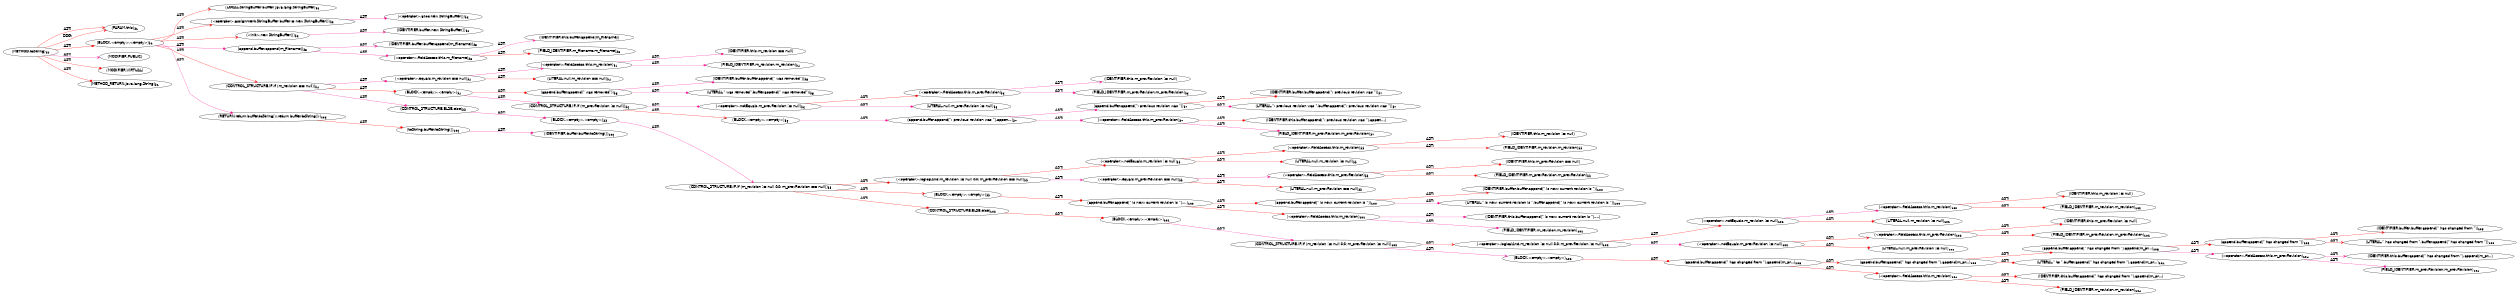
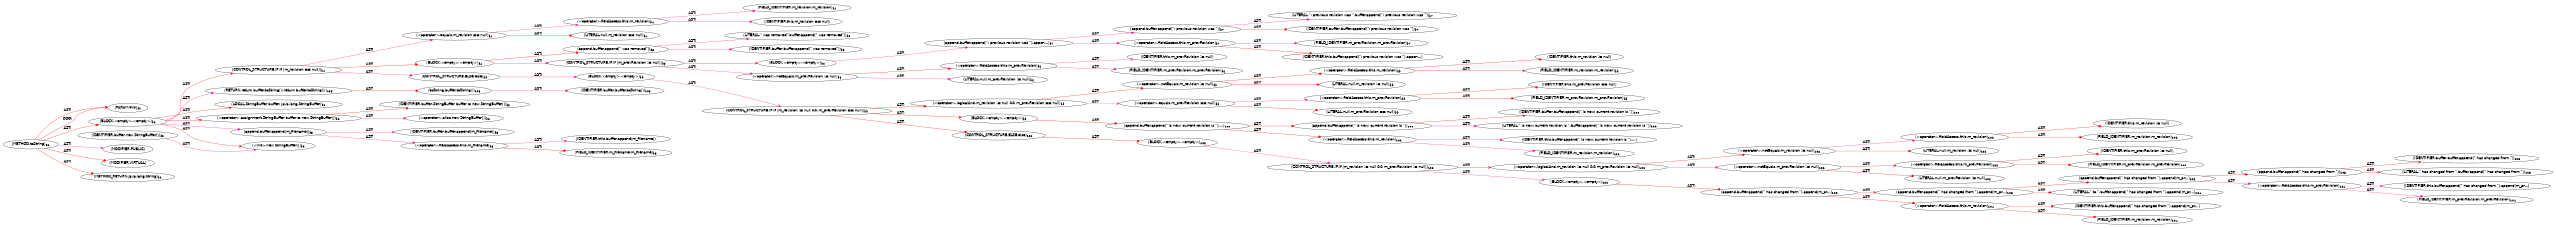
edge "(<init>,new StringBuffer())" -> "(IDENTIFIER,buffer,new StringBuffer())": reversed
node "(IDENTIFIER,buffer,StringBuffer buffer = new StringBuffer())": added
